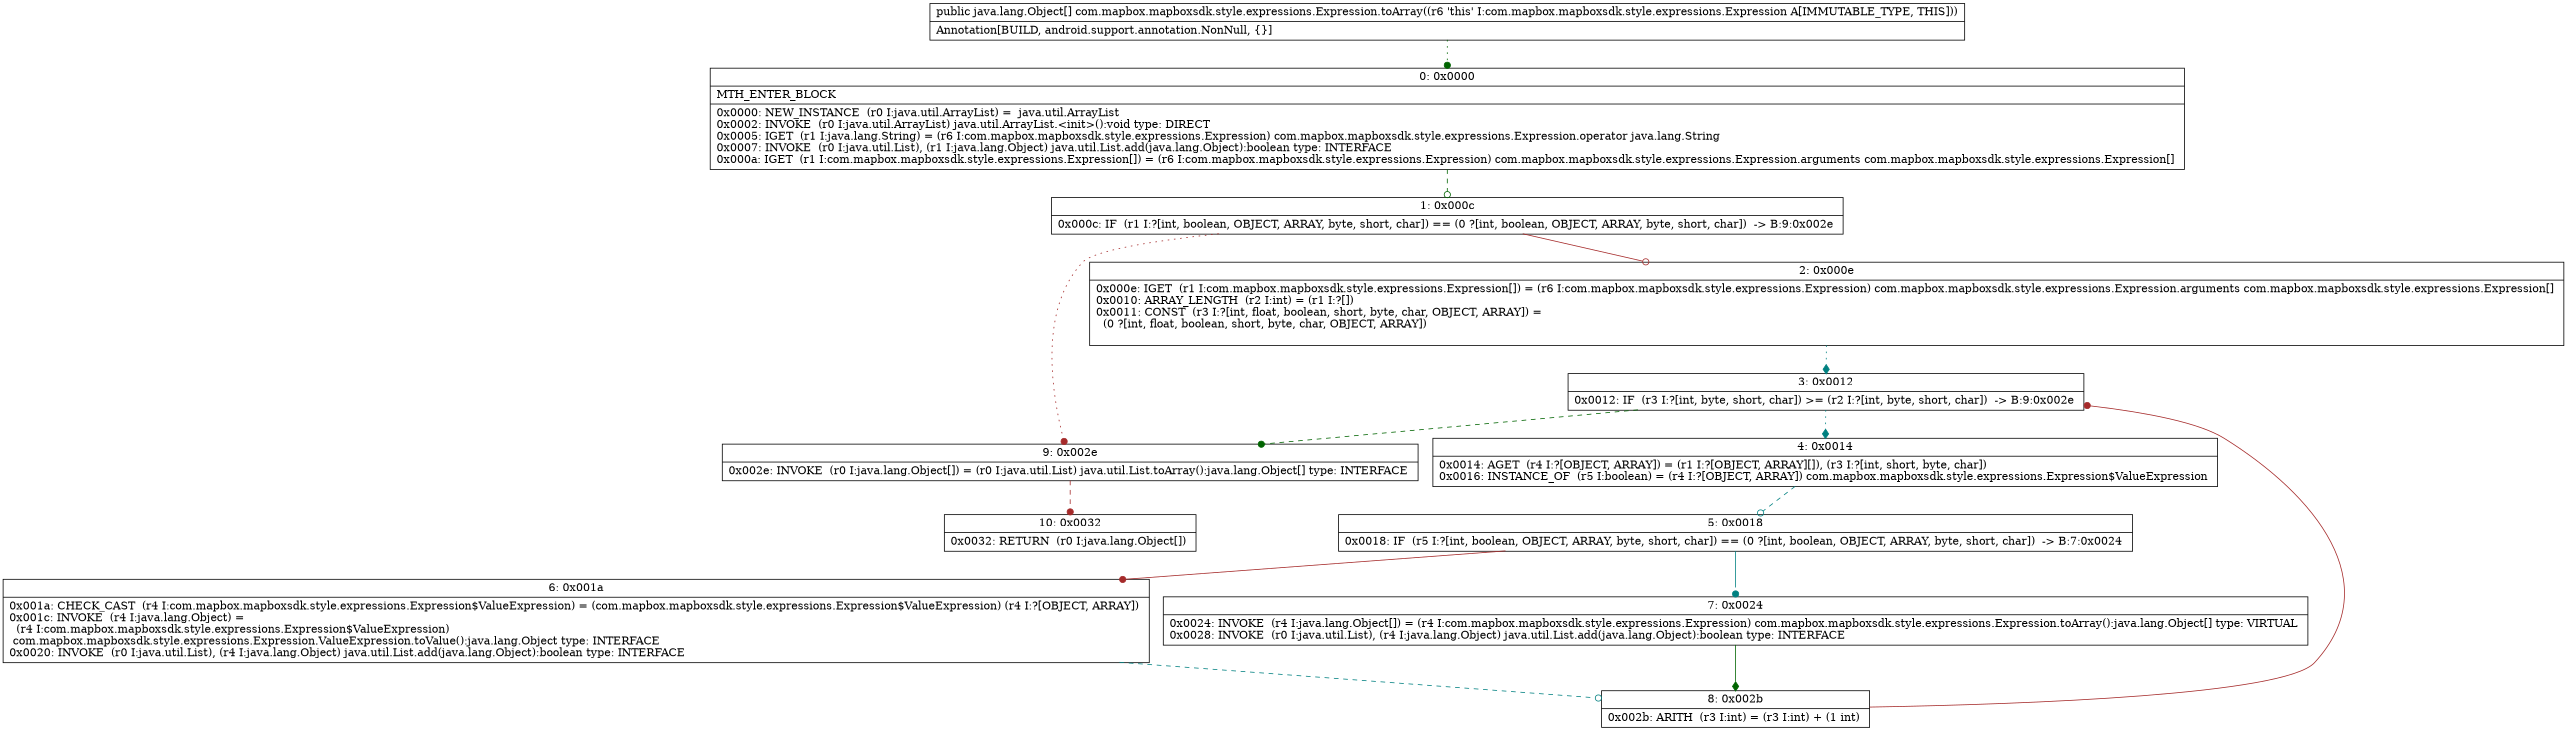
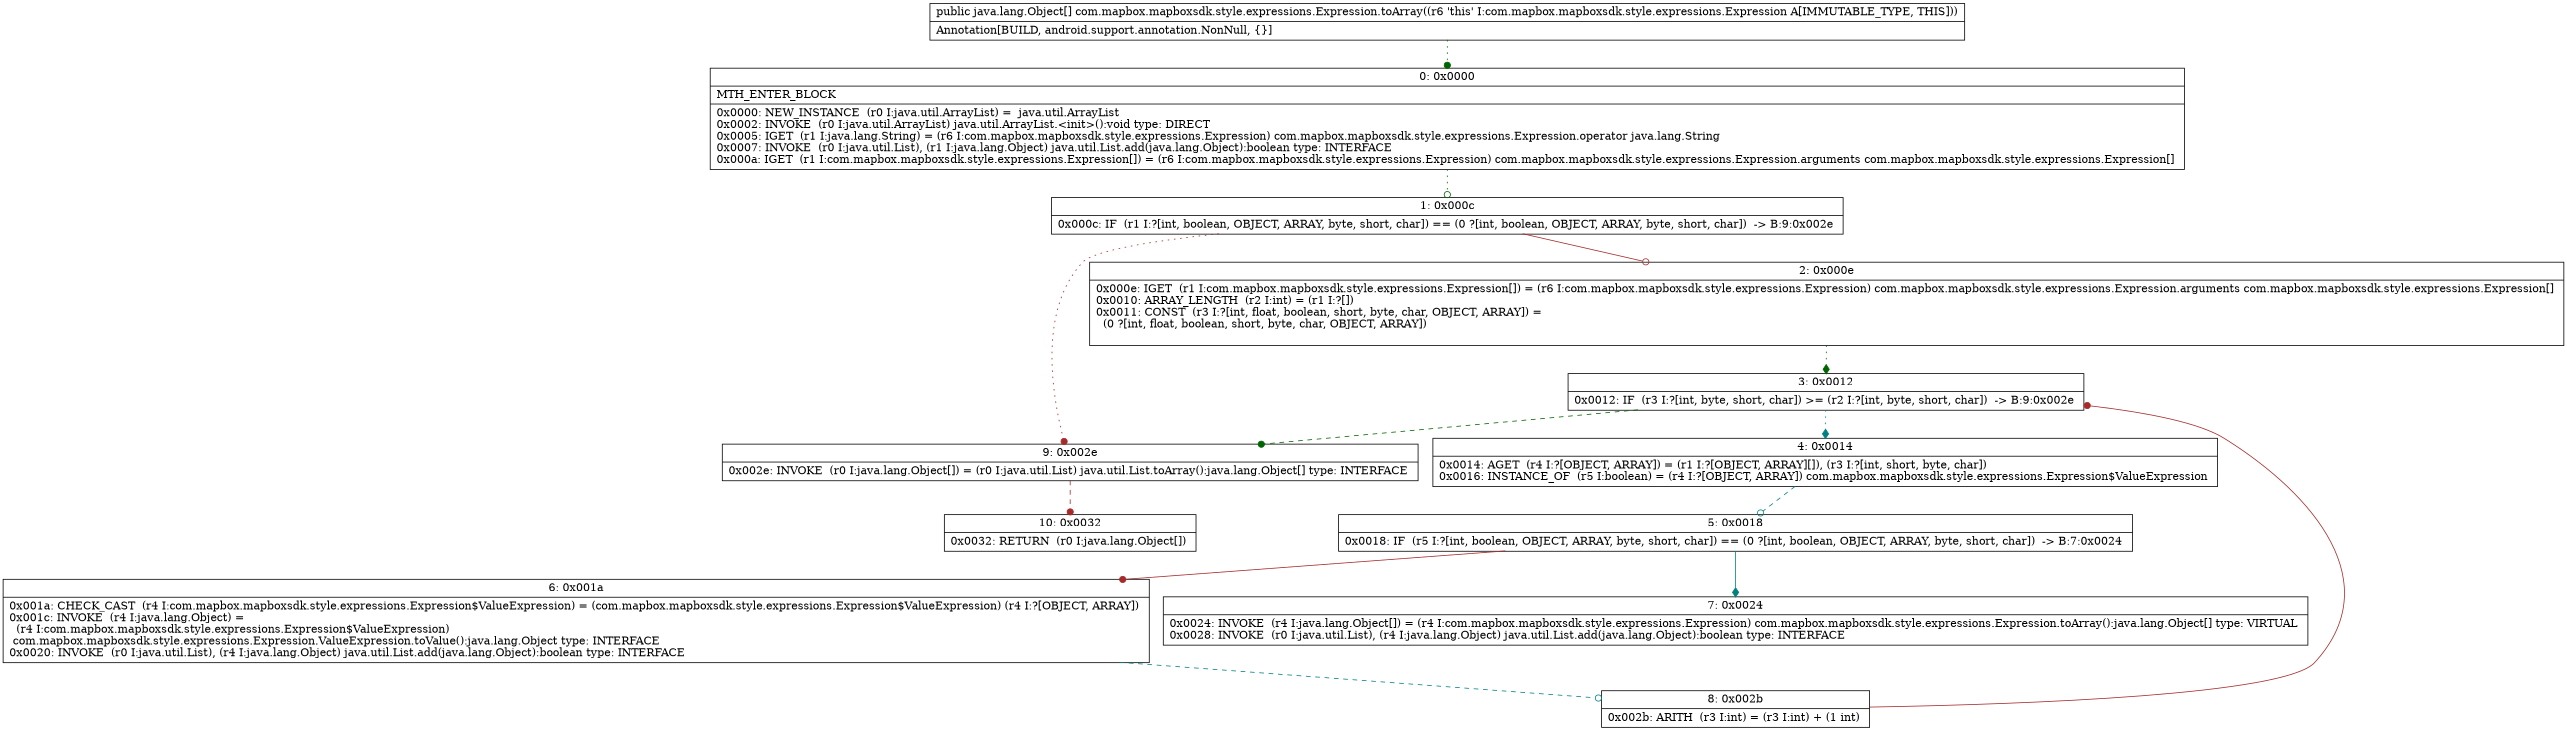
edge "0: 0x0000" -> "1: 0x000c": style dashed -> dotted
edge "2: 0x000e" -> "3: 0x0012": color teal -> darkgreen
edge "5: 0x0018" -> "7: 0x0024": arrowhead dot -> diamond
edge "7: 0x0024" -> "8: 0x002b": removed
